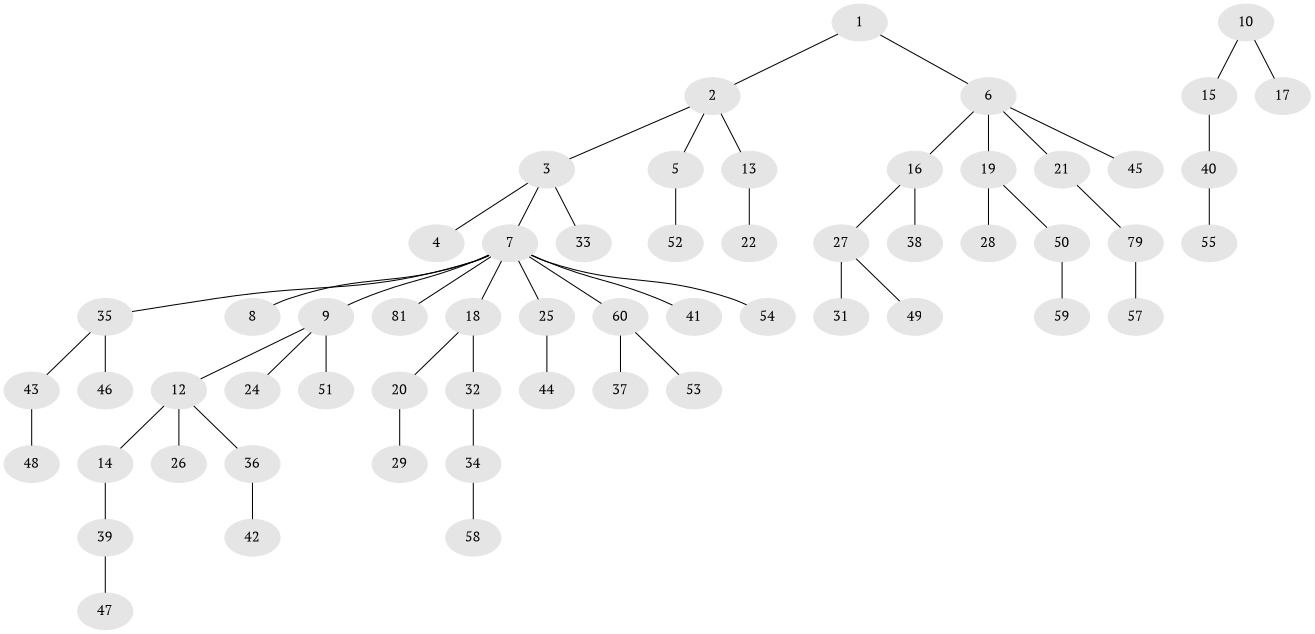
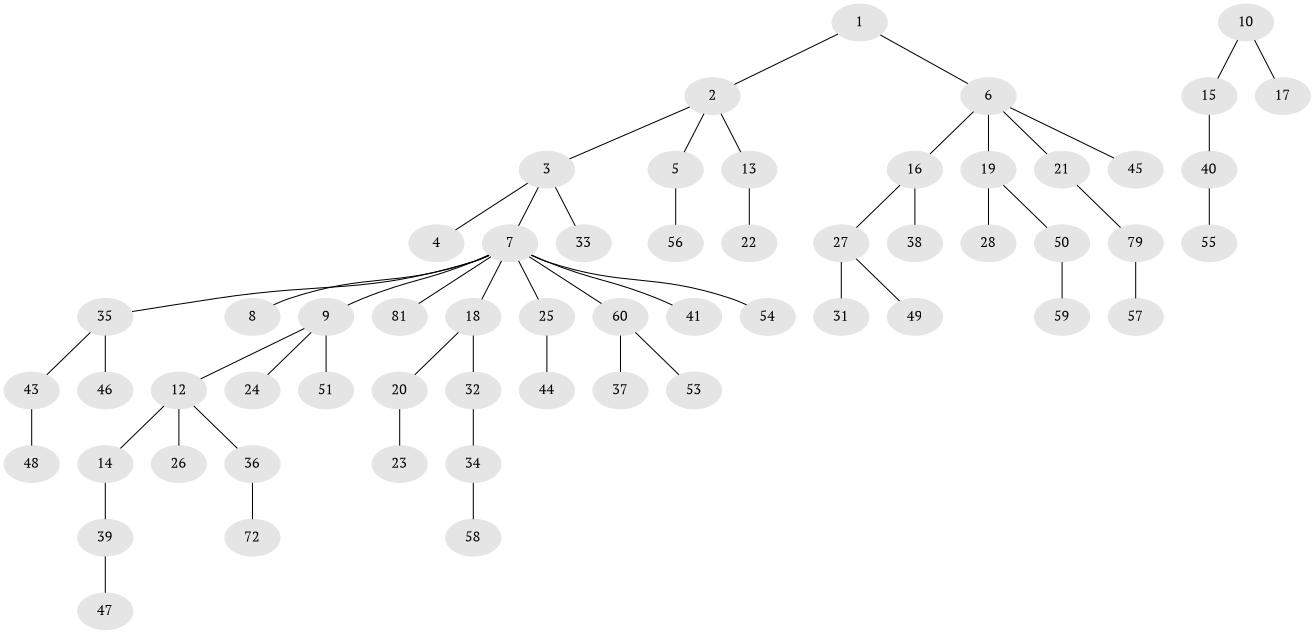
node "52": label "52" -> "56"
node "29": label "29" -> "23"
node "42": label "42" -> "72"
